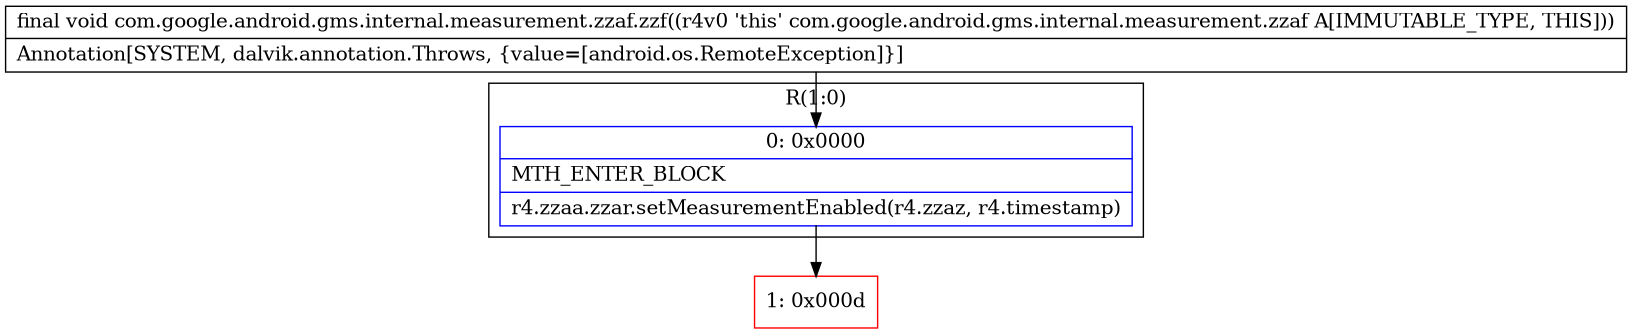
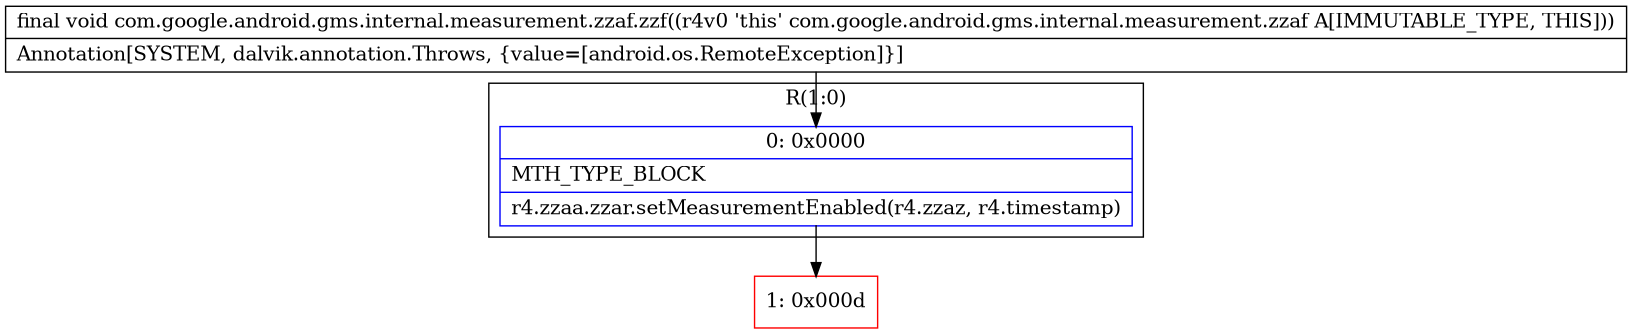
node "0: 0x0000": text "MTH_ENTER_BLOCK" -> "MTH_TYPE_BLOCK"
